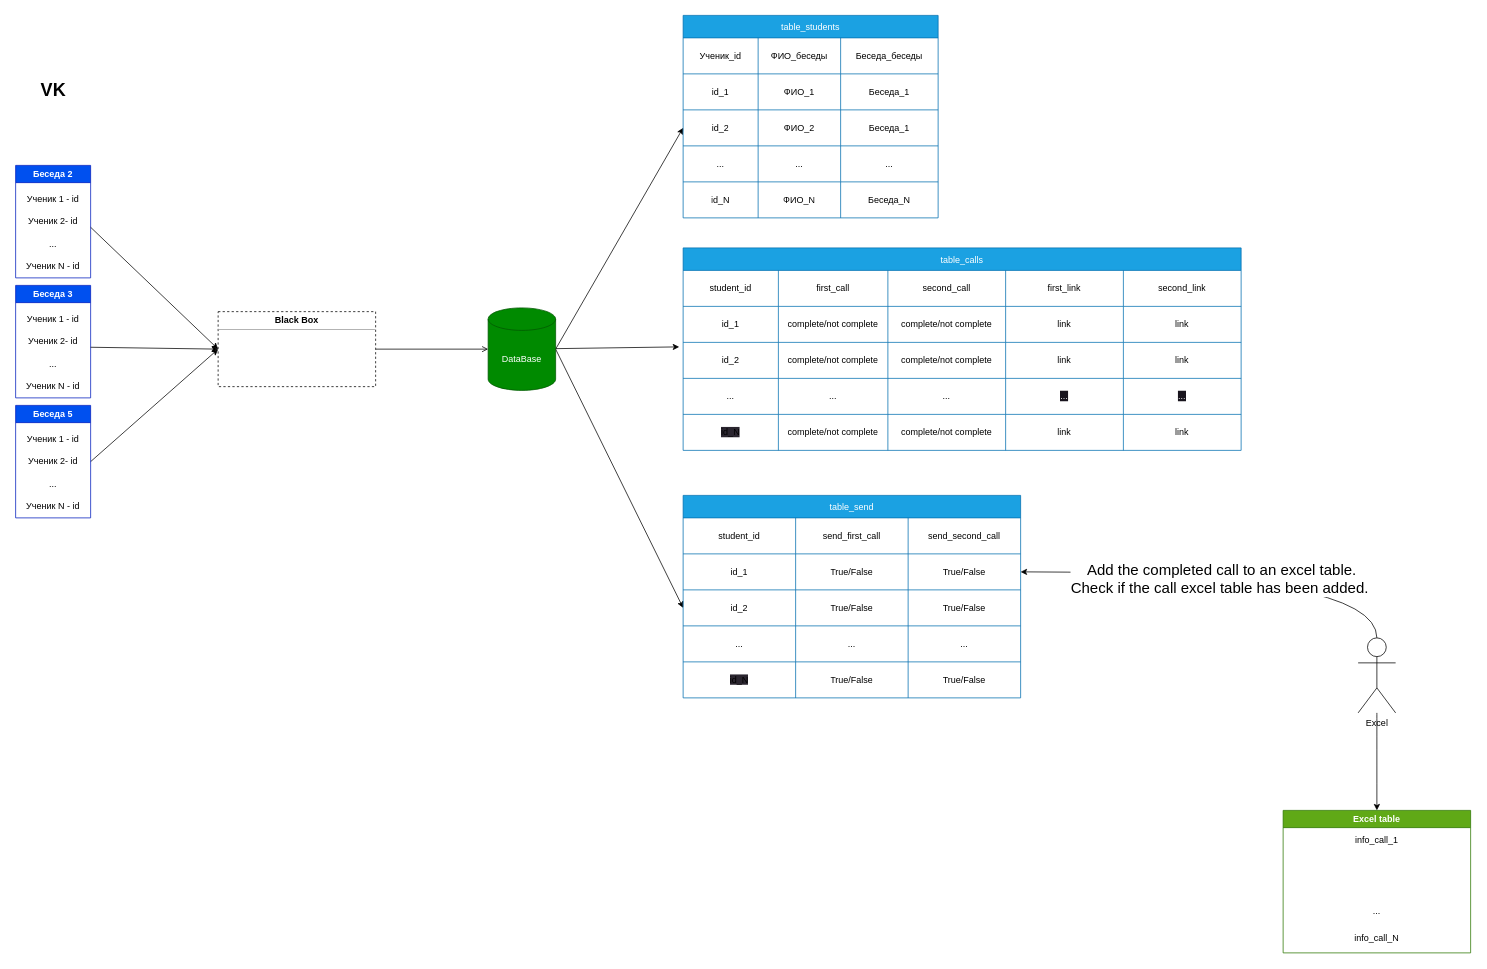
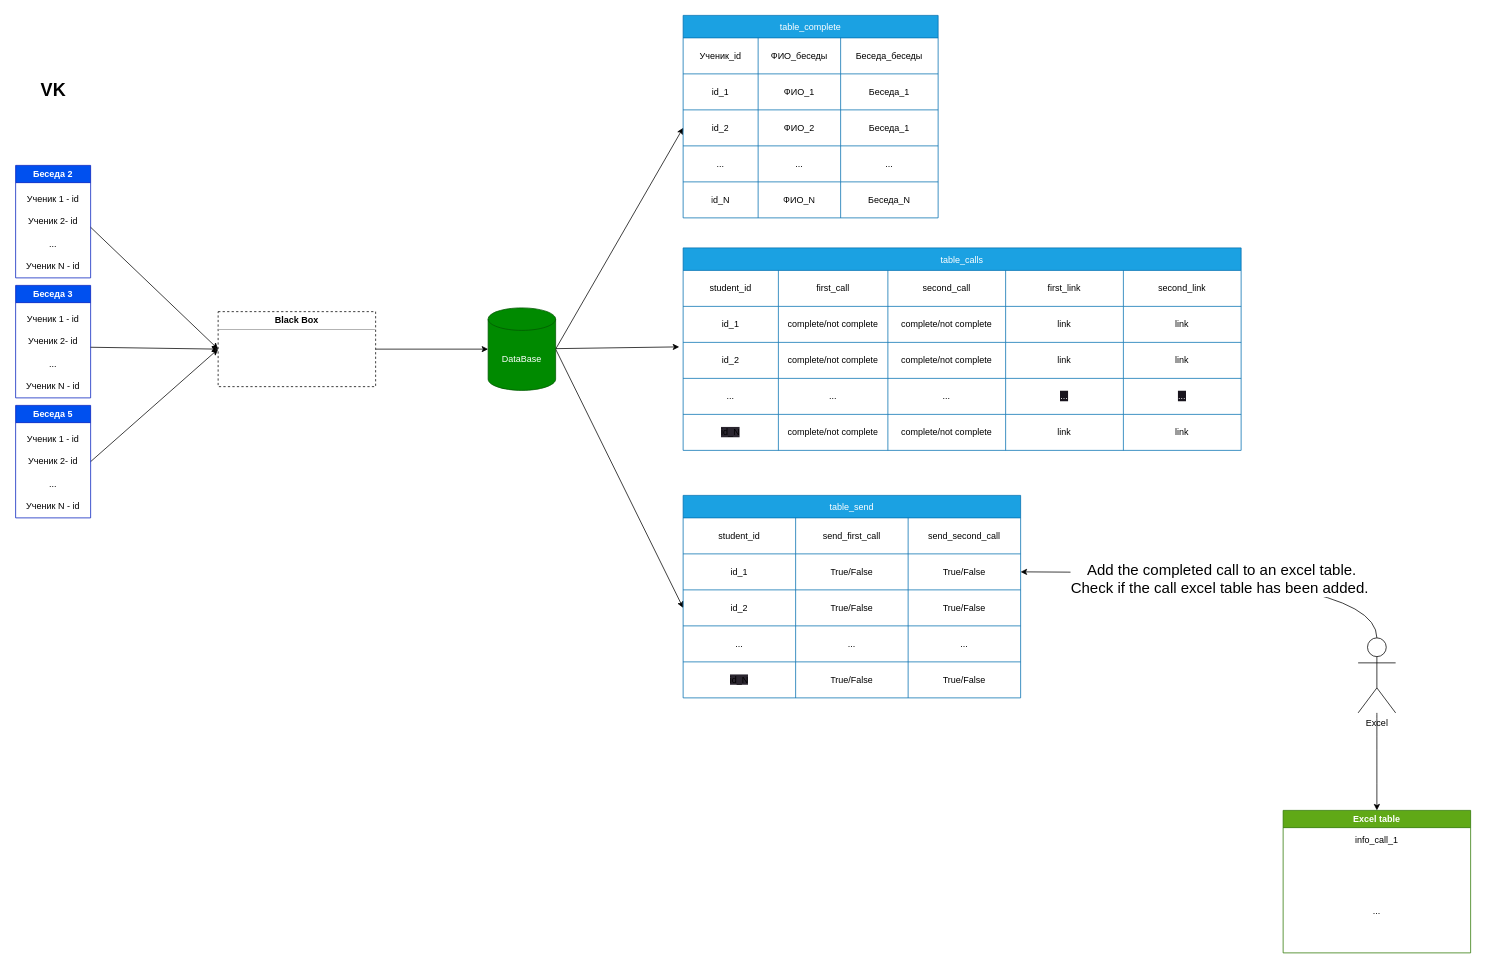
node "table_students": label "table_students" -> "table_complete"
edge "Black Box" -> "DataBase": arrowhead open -> classic
node "info_call_N": removed
